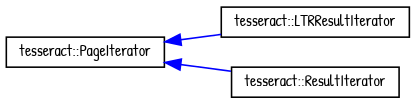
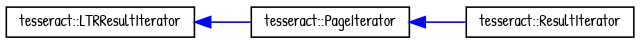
edge "tesseract::LTRResultIterator" -> "tesseract::PageIterator": reversed
